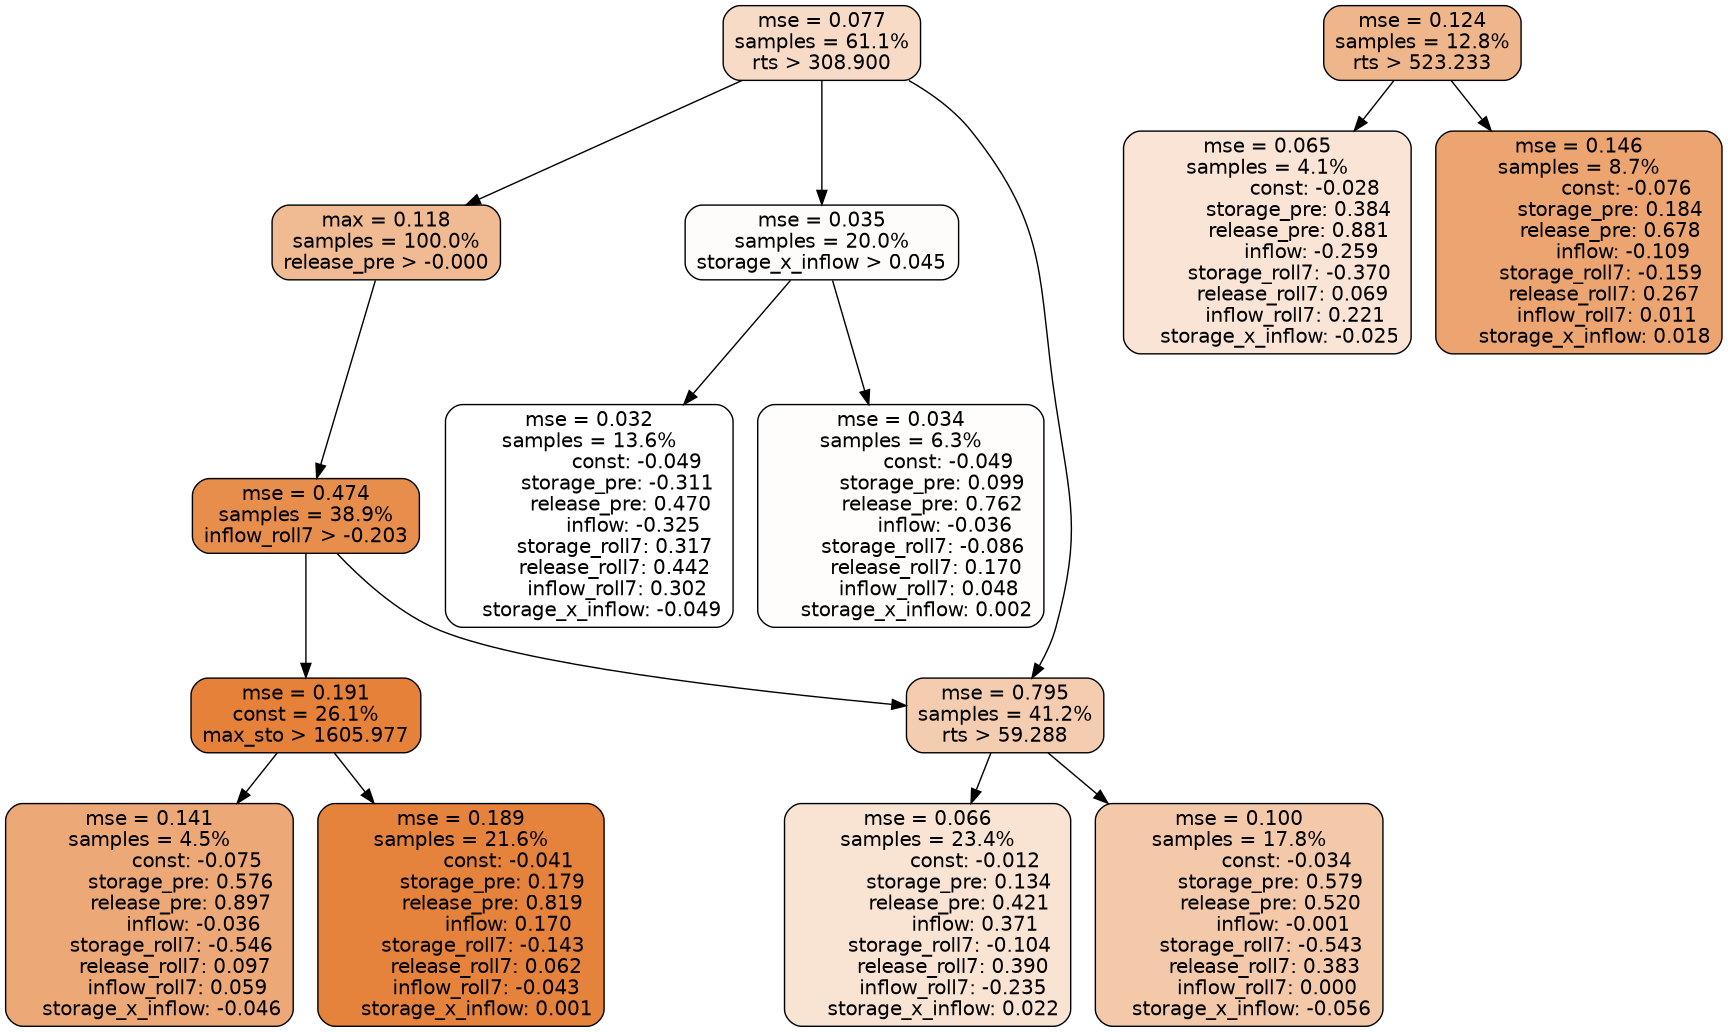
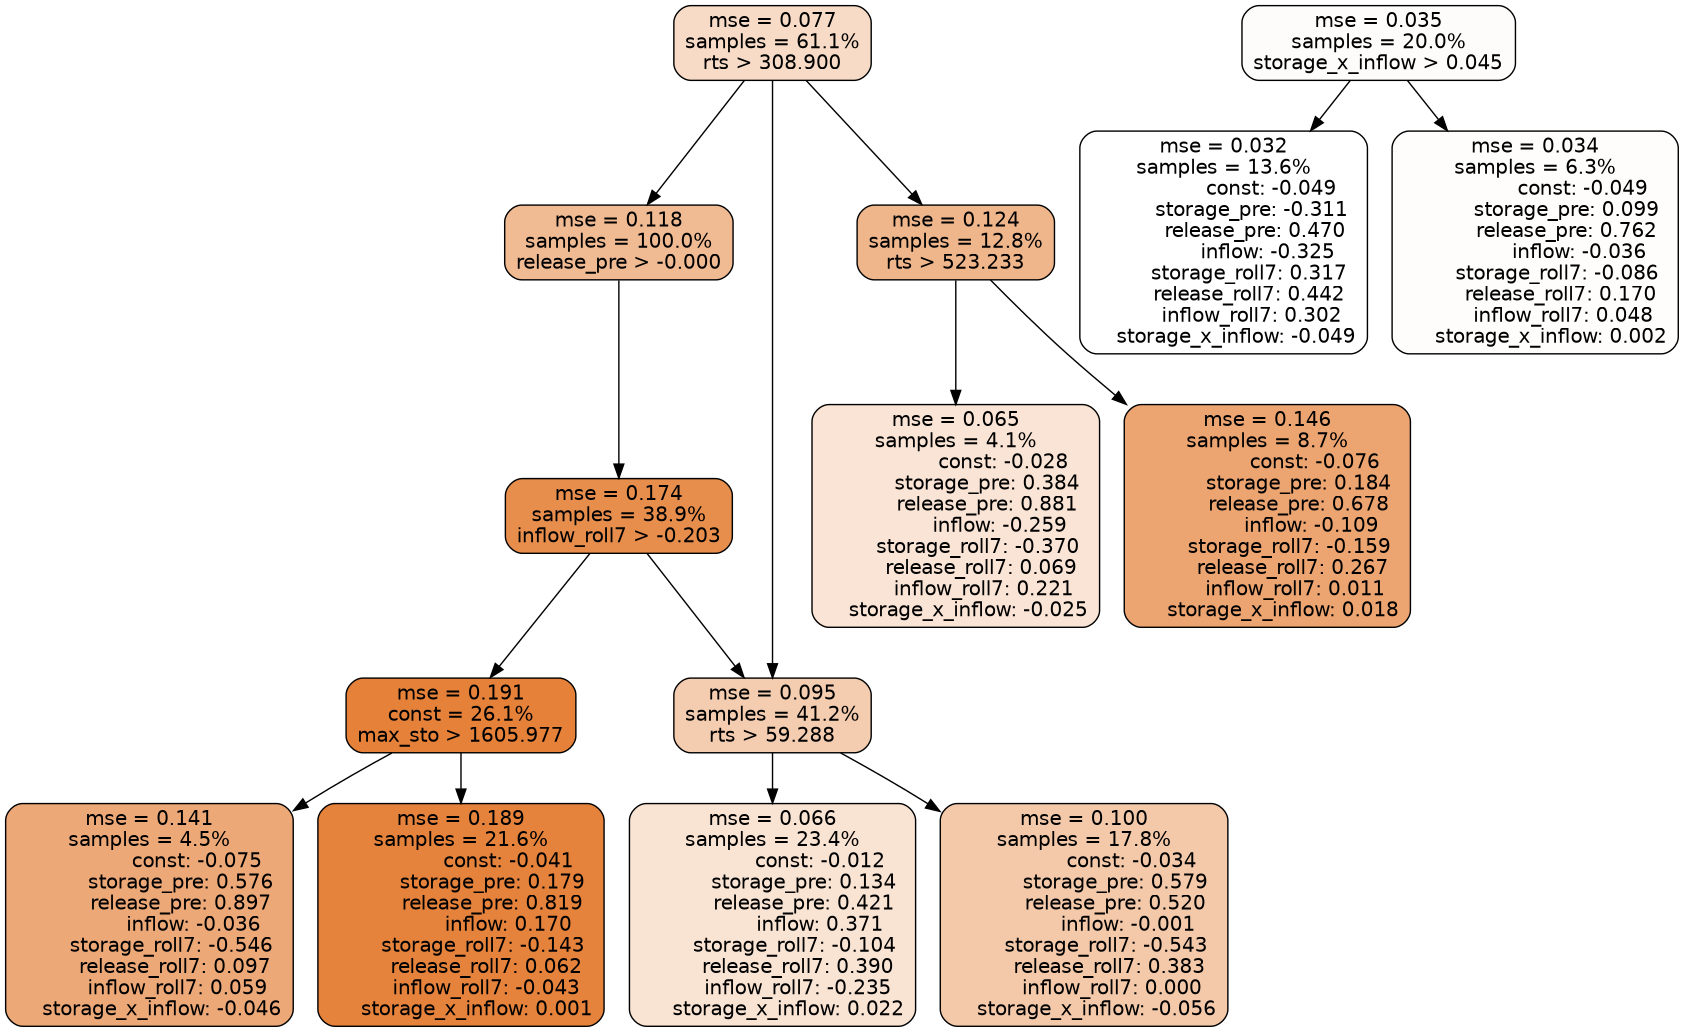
edge "mse = 0.077 samples = 61.1% rts > 308.900" -> "mse = 0.035 samples = 20.0% storage_x_inflow > 0.045": now "mse = 0.077 samples = 61.1% rts > 308.900" -> "mse = 0.124 samples = 12.8% rts > 523.233"
node "max = 0.118 samples = 100.0% release_pre > -0.000": label "max = 0.118 samples = 100.0% release_pre > -0.000" -> "mse = 0.118 samples = 100.0% release_pre > -0.000"
node "mse = 0.474 samples = 38.9% inflow_roll7 > -0.203": label "mse = 0.474 samples = 38.9% inflow_roll7 > -0.203" -> "mse = 0.174 samples = 38.9% inflow_roll7 > -0.203"
node "mse = 0.795 samples = 41.2% rts > 59.288": label "mse = 0.795 samples = 41.2% rts > 59.288" -> "mse = 0.095 samples = 41.2% rts > 59.288"
